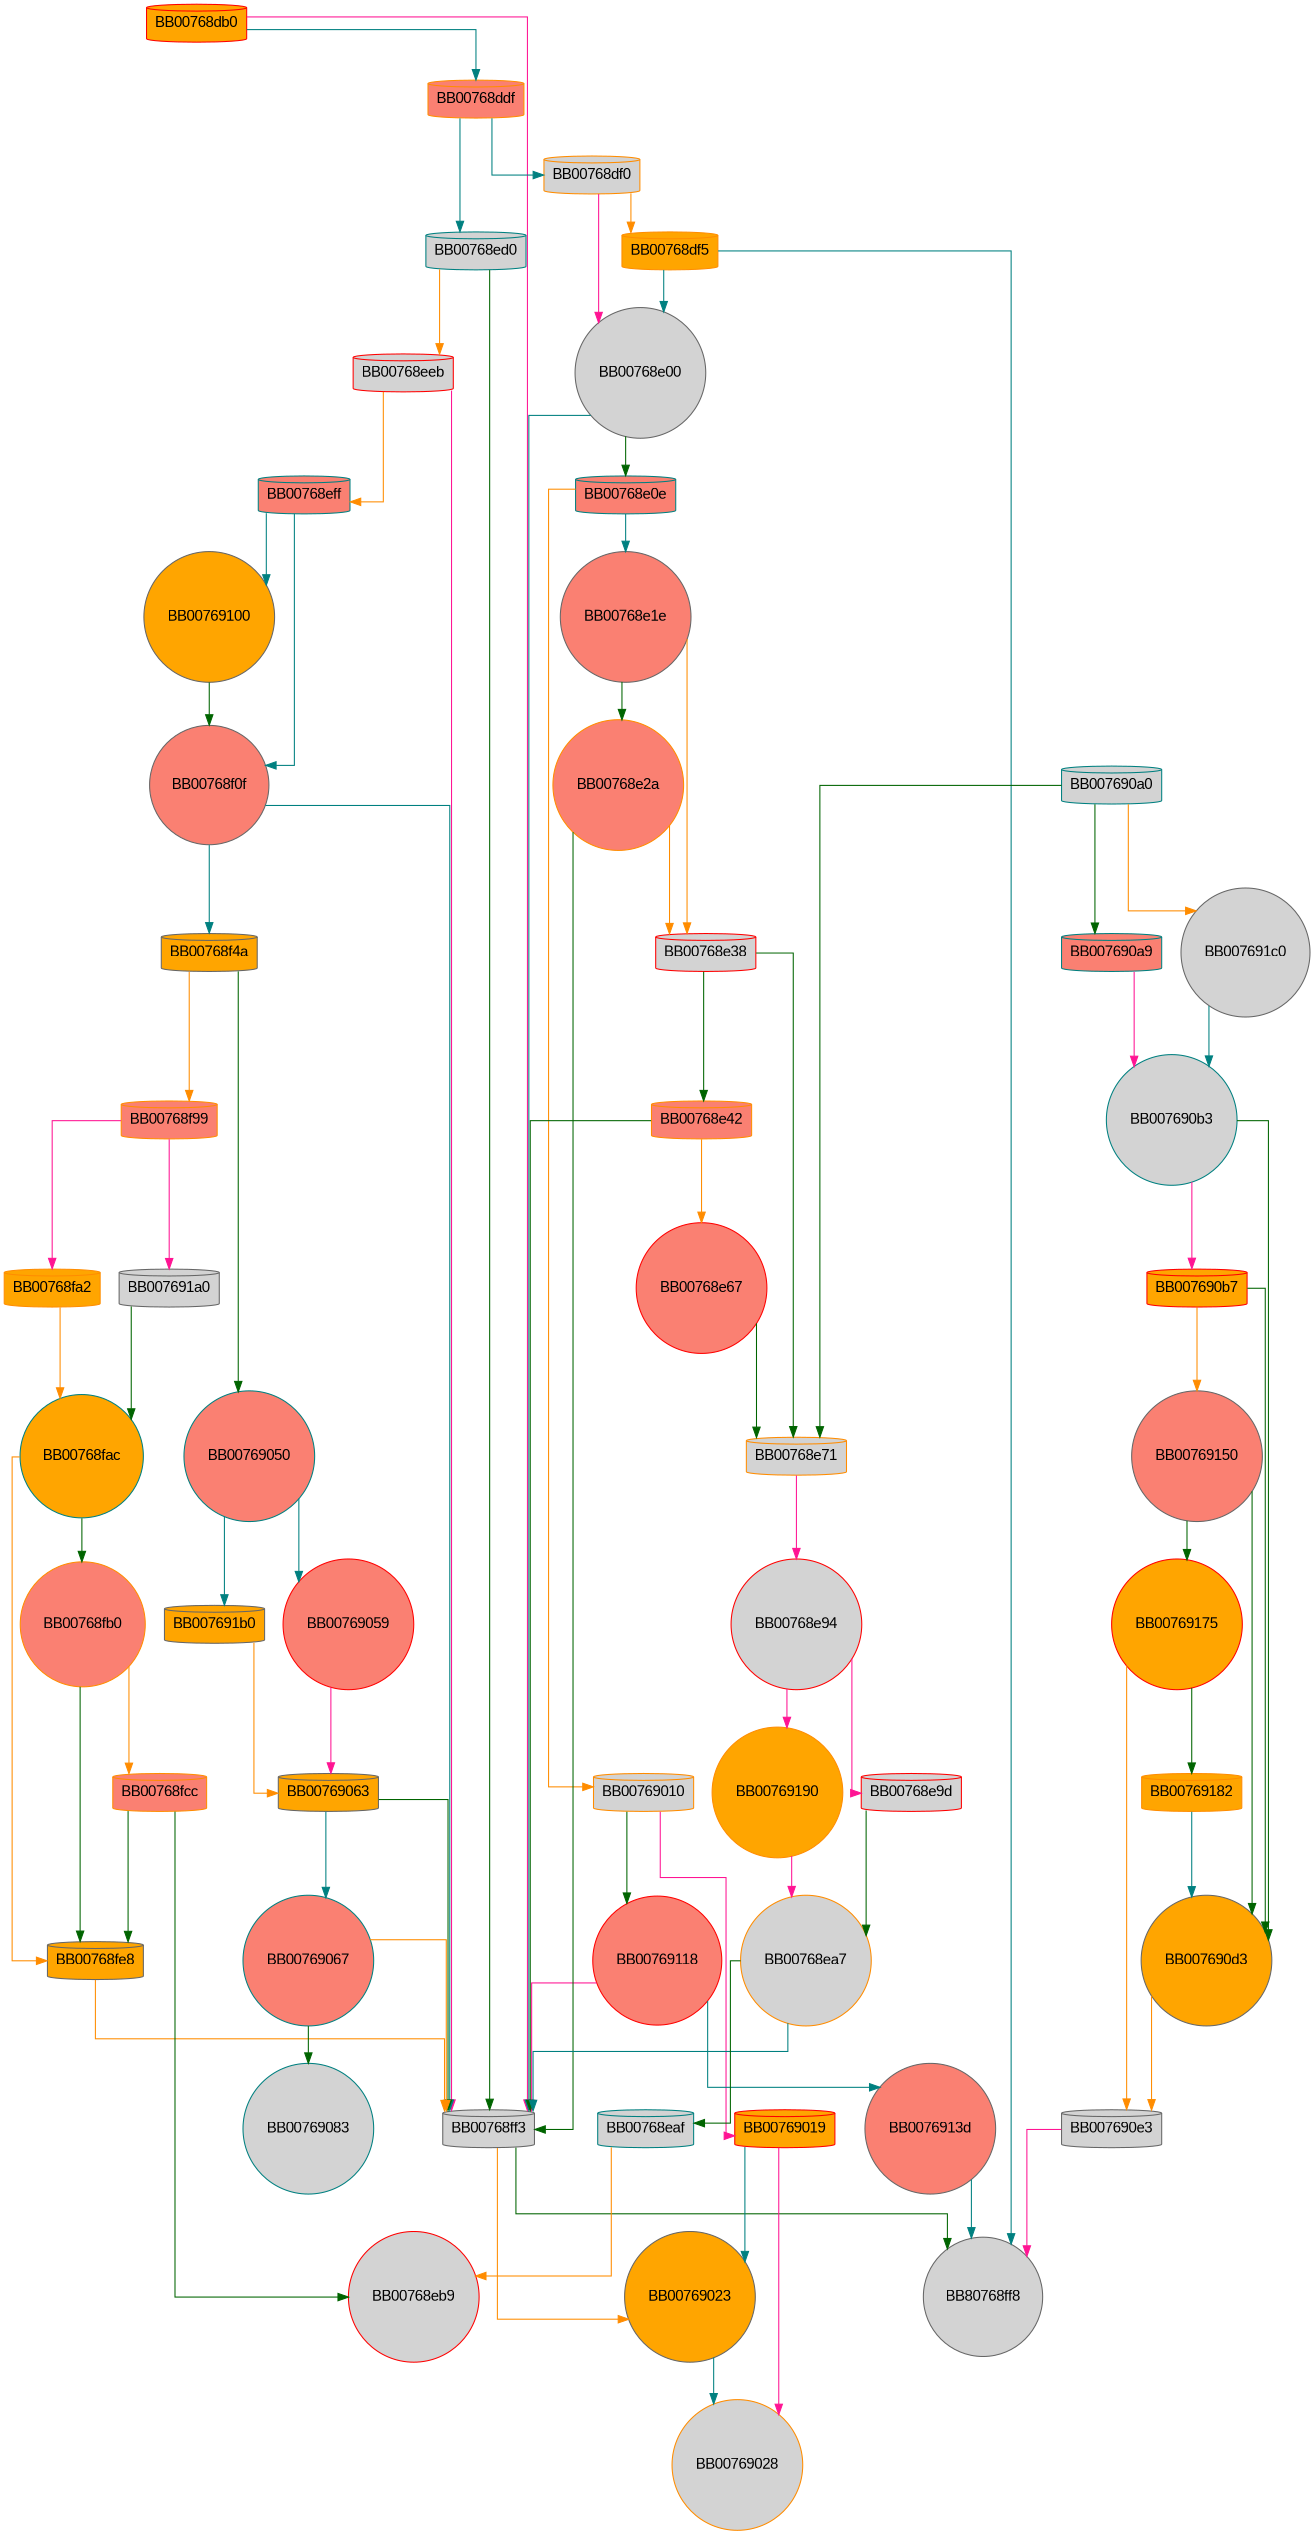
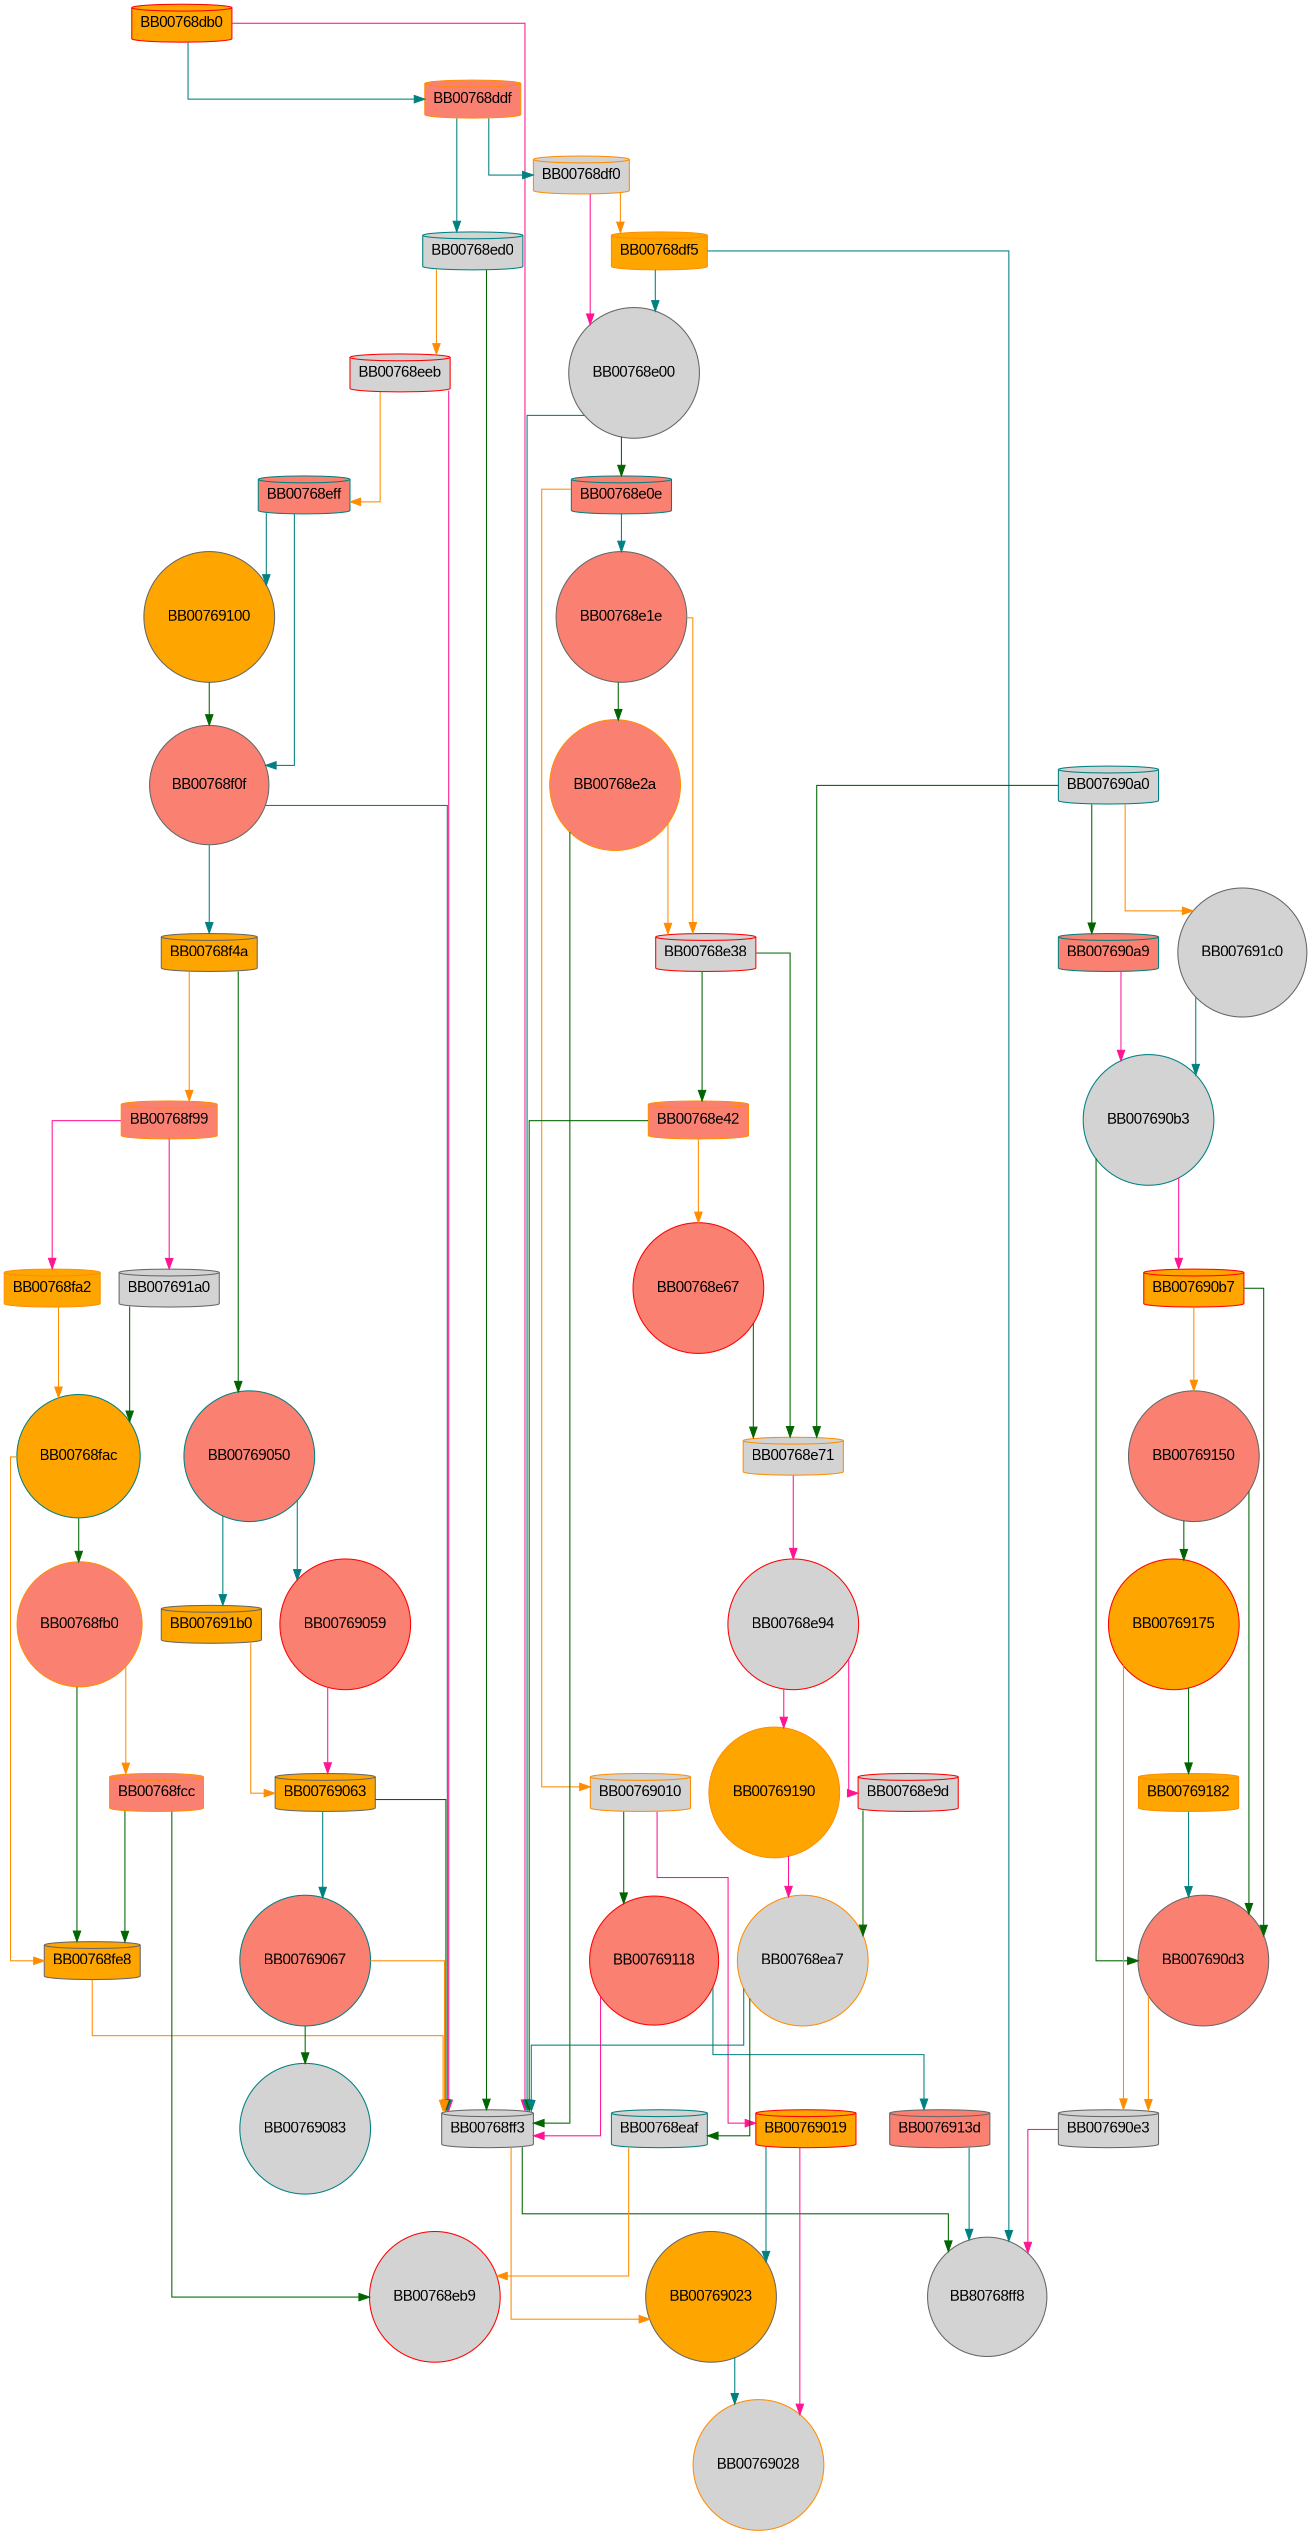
node "BB007690d3": fillcolor orange -> salmon
node "BB0076913d": shape circle -> cylinder
